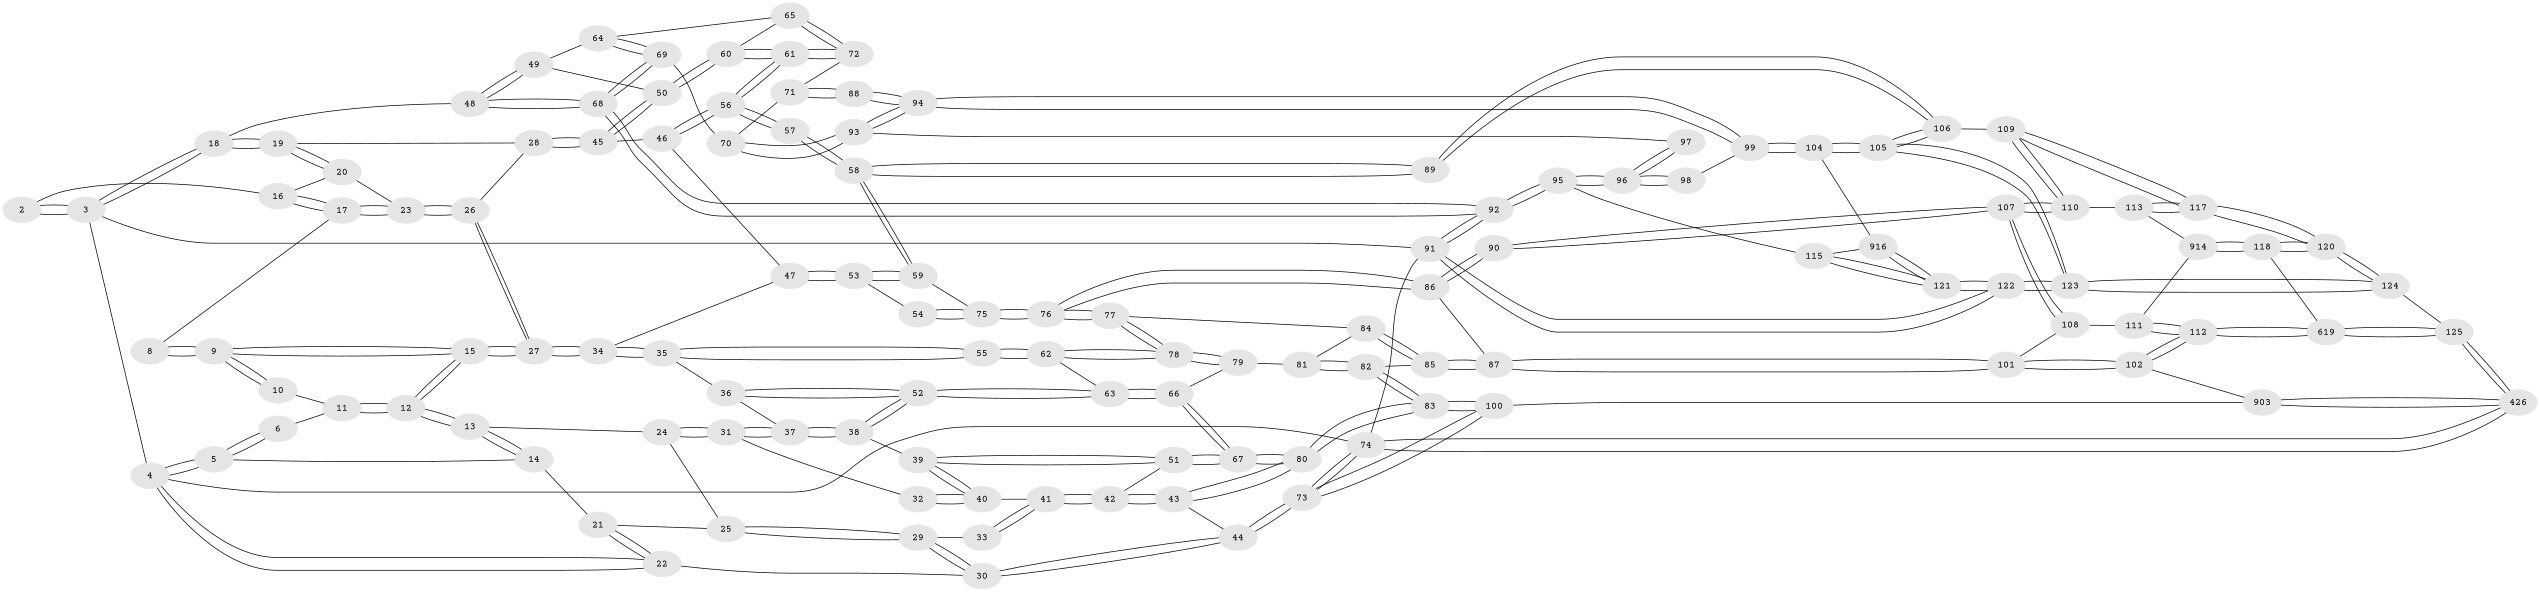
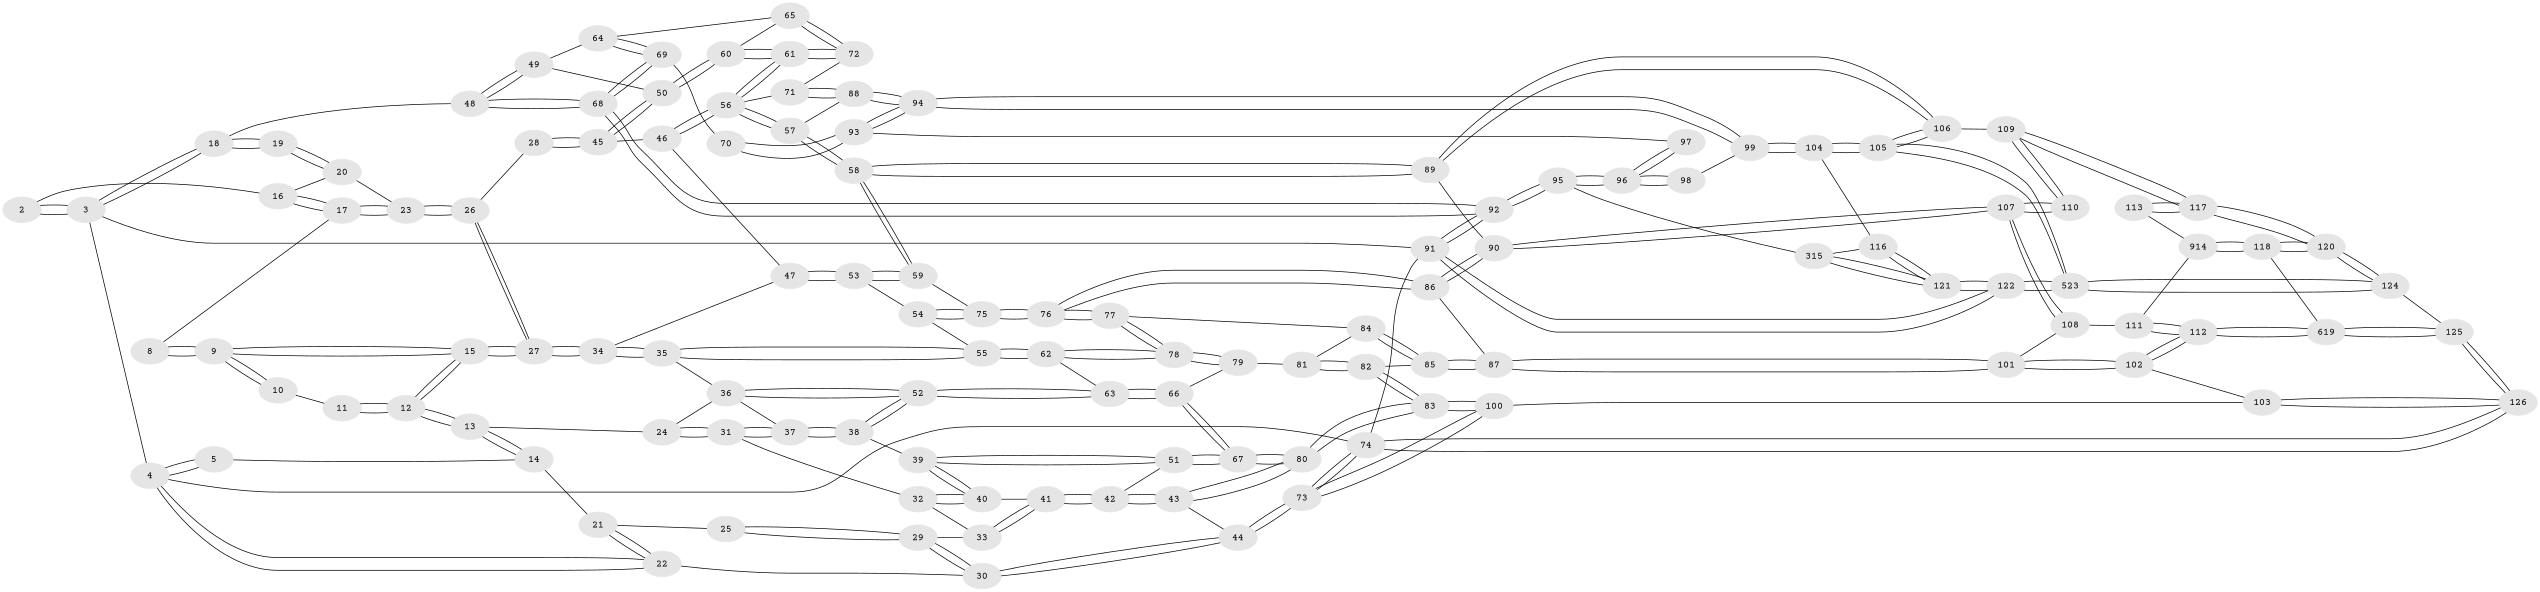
edge "88" -- "57": added
edge "71" -- "70": now "71" -- "56"
edge "28" -- "19": removed
edge "110" -- "113": removed
edge "89" -- "90": added
node "916": label "916" -> "116"
node "115": label "115" -> "315"
node "123": label "123" -> "523"
edge "54" -- "55": added
node "903": label "903" -> "103"
node "426": label "426" -> "126"
node "6": removed
edge "24" -- "25": now "24" -- "36"
edge "32" -- "33": added
